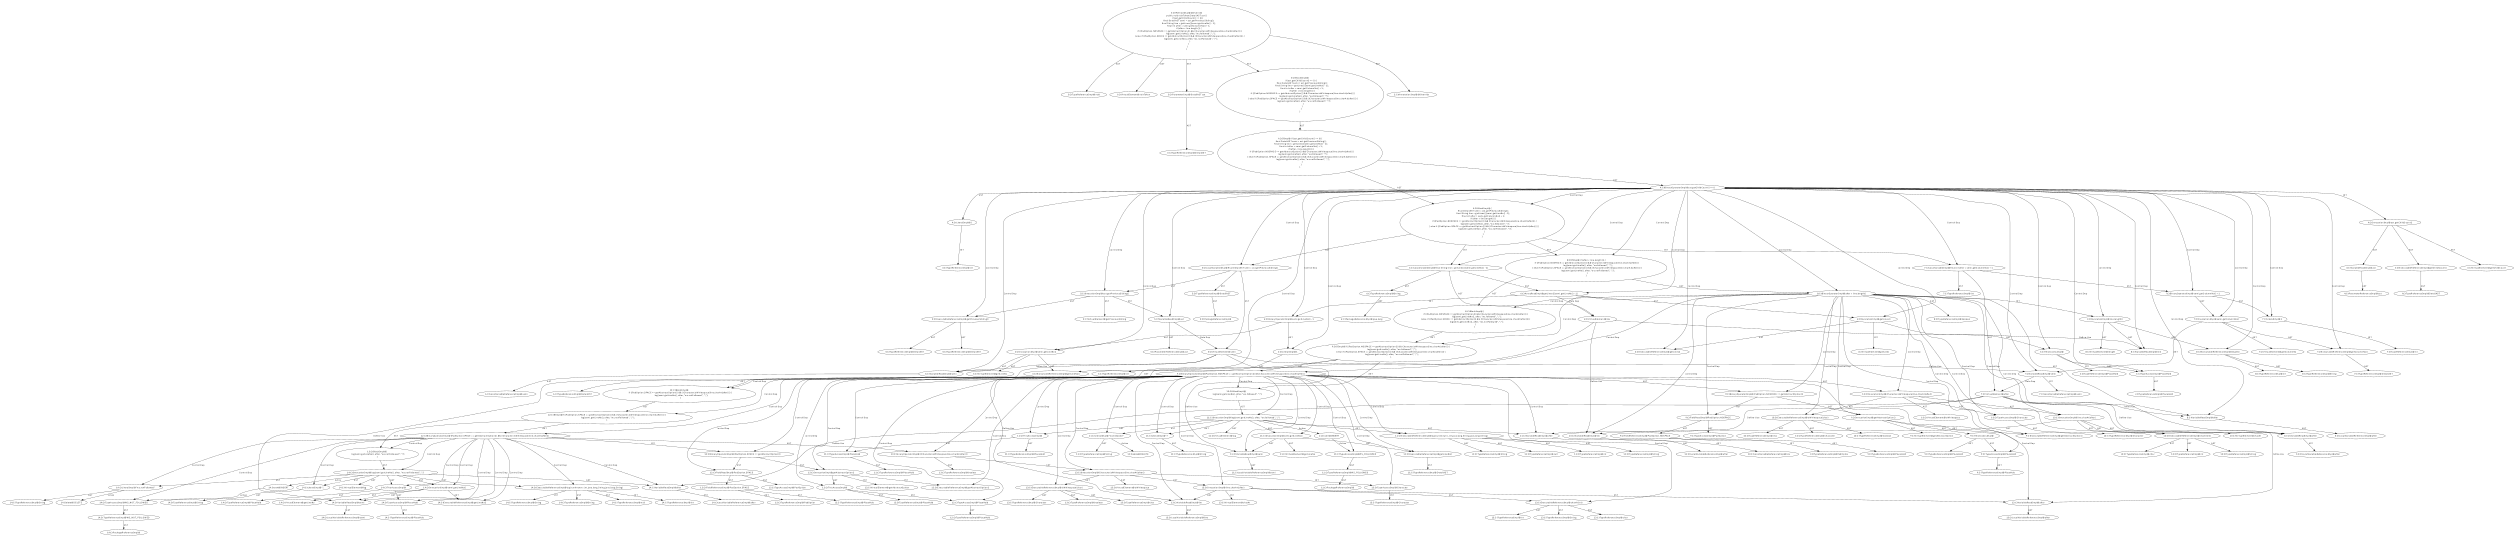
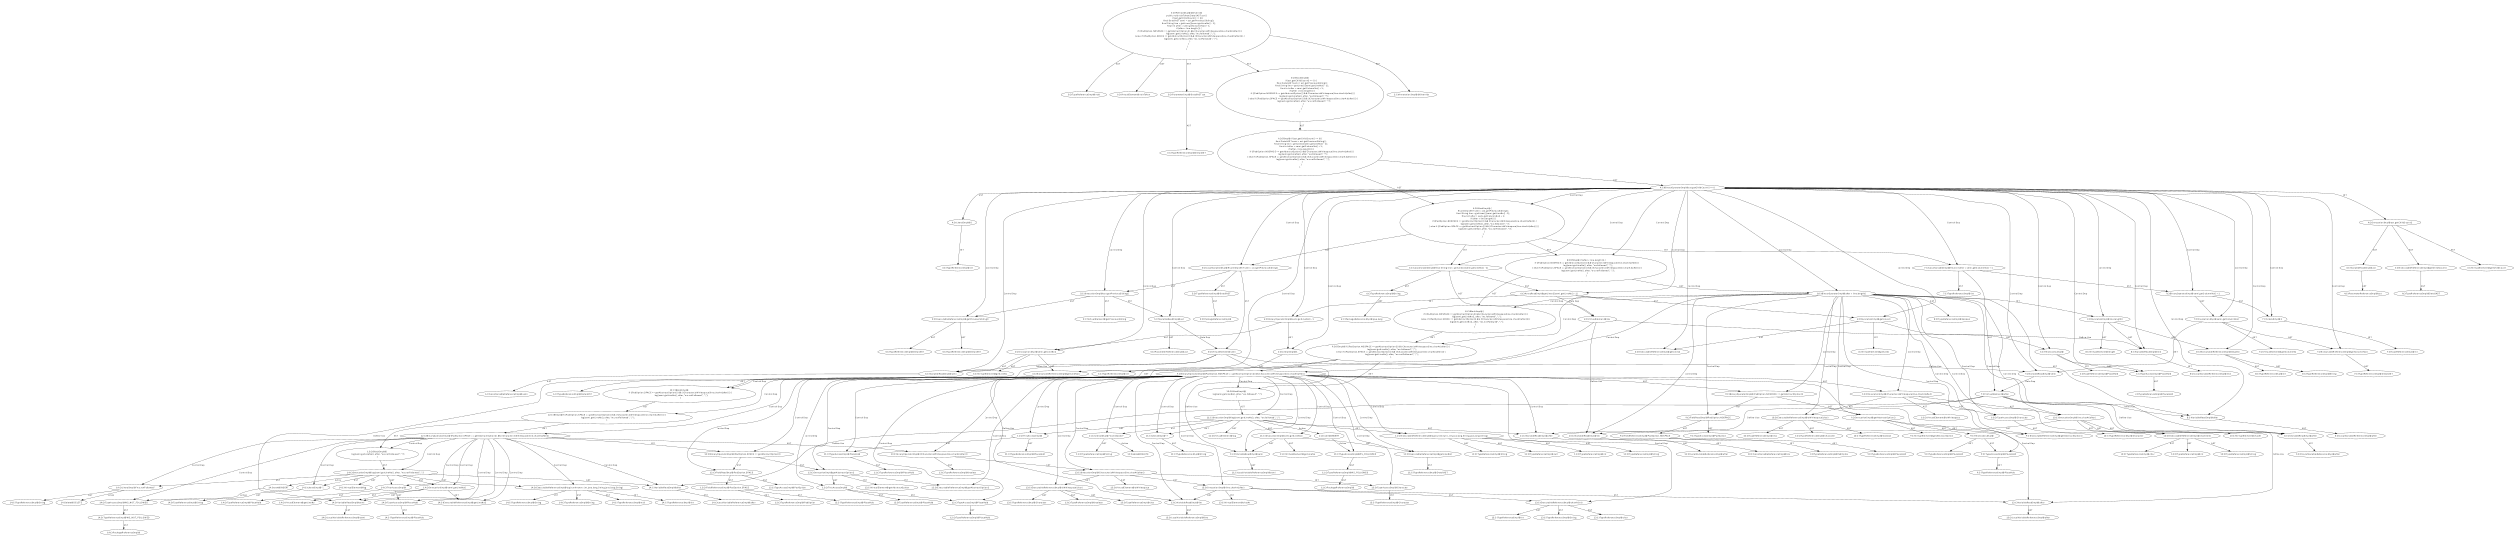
node "8:CtLocalVariableReferenceImpl@line": added
node "7:CtLocalVariableReferenceImpl@semi": removed
